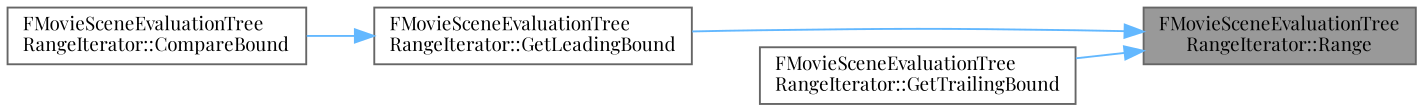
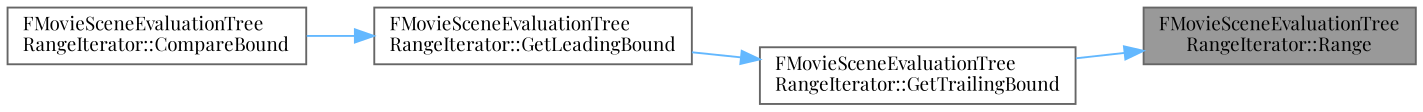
edge "FMovieSceneEvaluationTree RangeIterator::GetLeadingBound" -> "FMovieSceneEvaluationTree RangeIterator::Range": now "FMovieSceneEvaluationTree RangeIterator::GetLeadingBound" -> "FMovieSceneEvaluationTree RangeIterator::GetTrailingBound"
